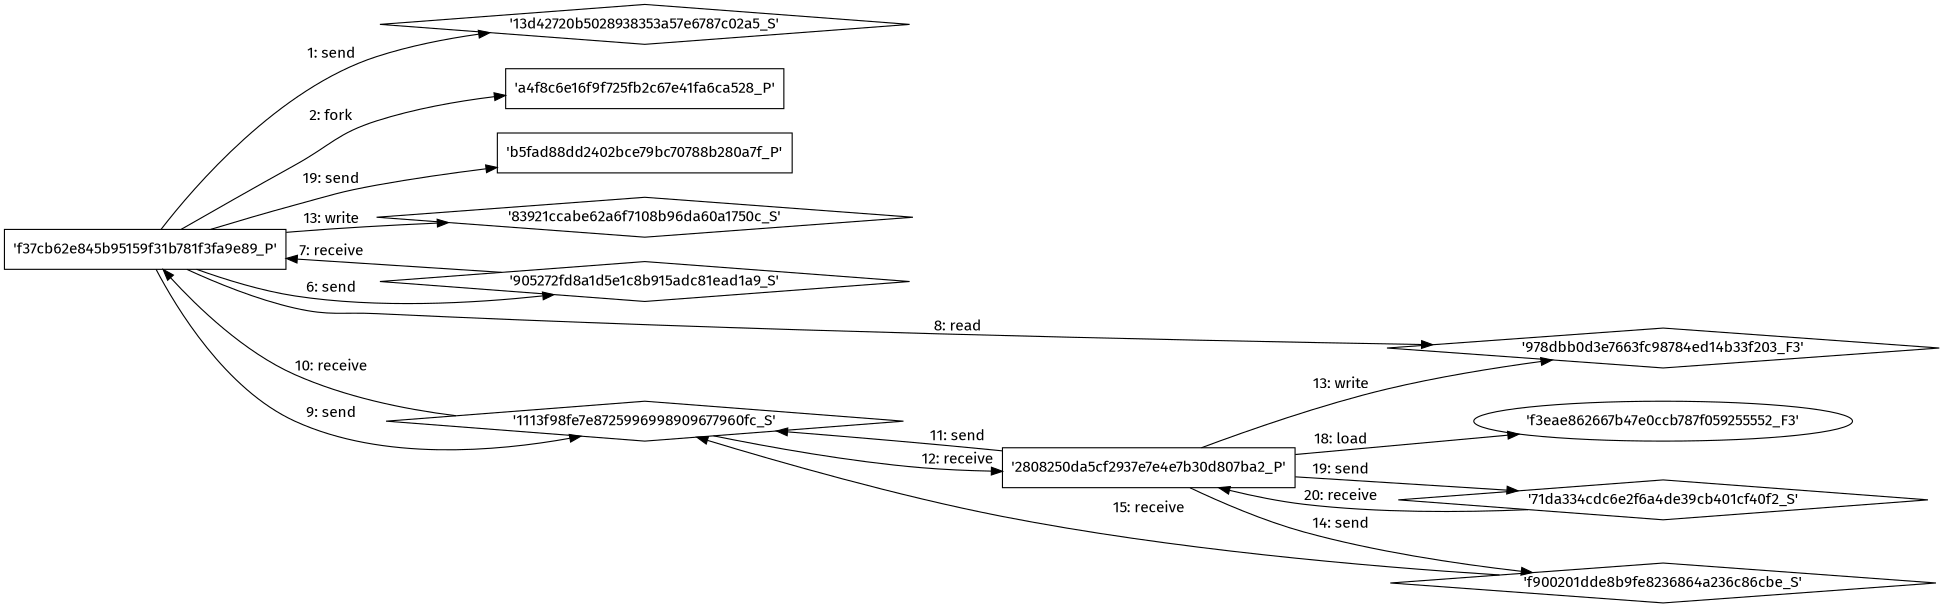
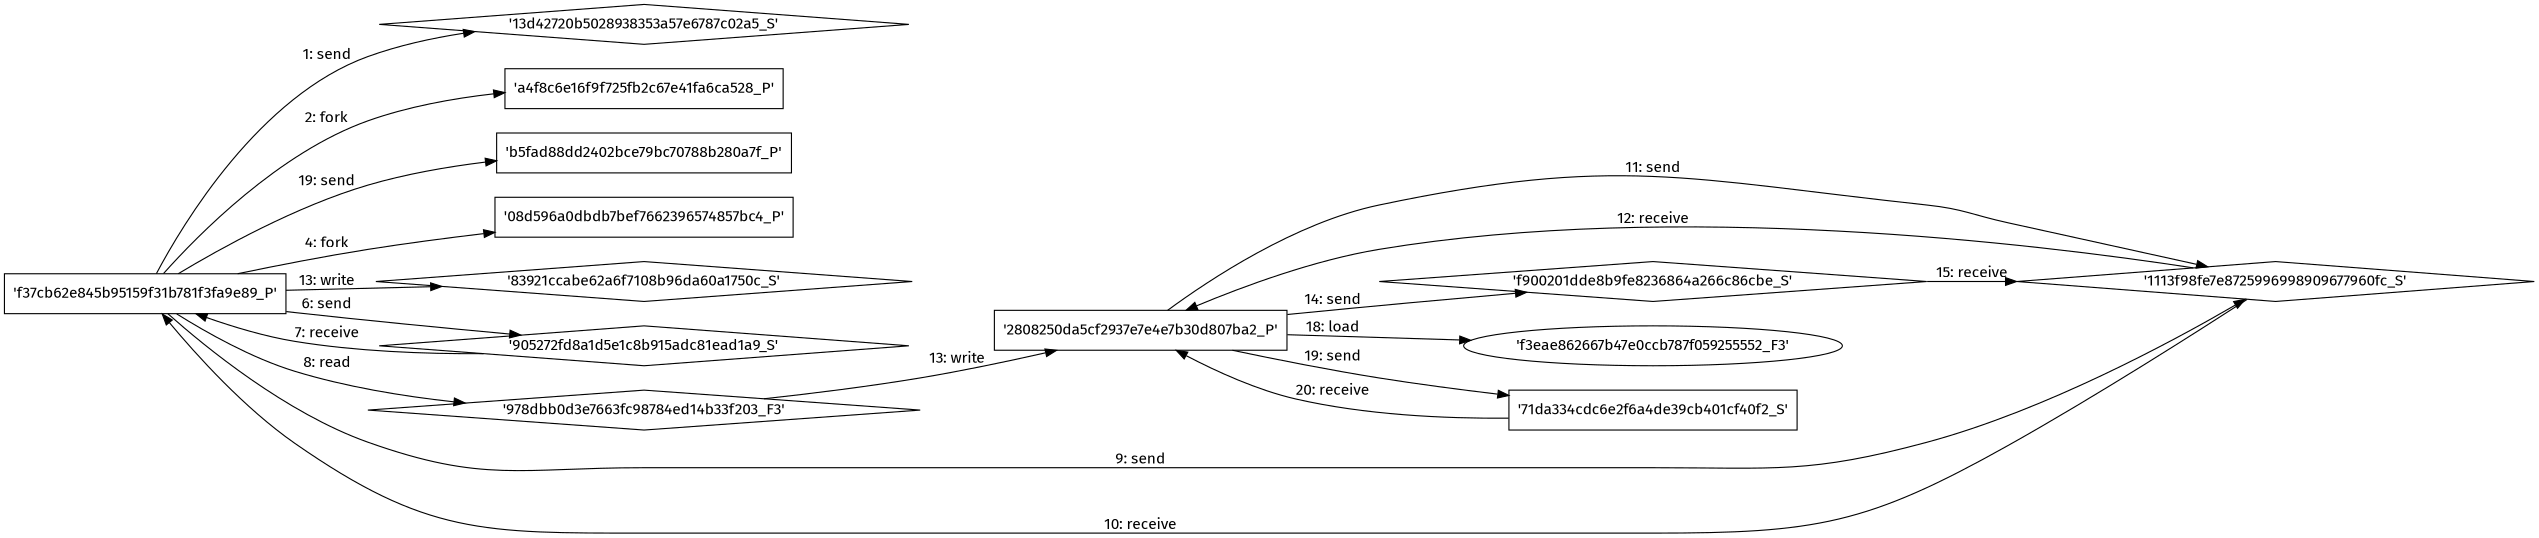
node "'08d596a0dbdb7bef7662396574857bc4_P'": added
edge "'2808250da5cf2937e7e4e7b30d807ba2_P'" -> "'978dbb0d3e7663fc98784ed14b33f203_F3'": reversed
node "'71da334cdc6e2f6a4de39cb401cf40f2_S'": shape diamond -> box
node "'f900201dde8b9fe8236864a236c86cbe_S'": label "'f900201dde8b9fe8236864a236c86cbe_S'" -> "'f900201dde8b9fe8236864a266c86cbe_S'"
